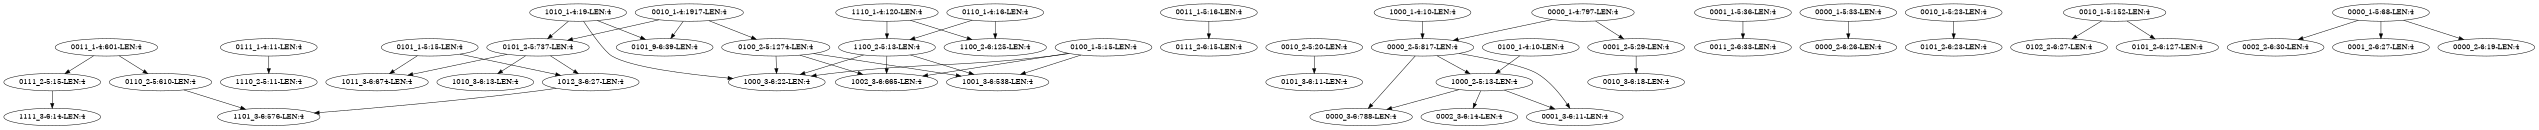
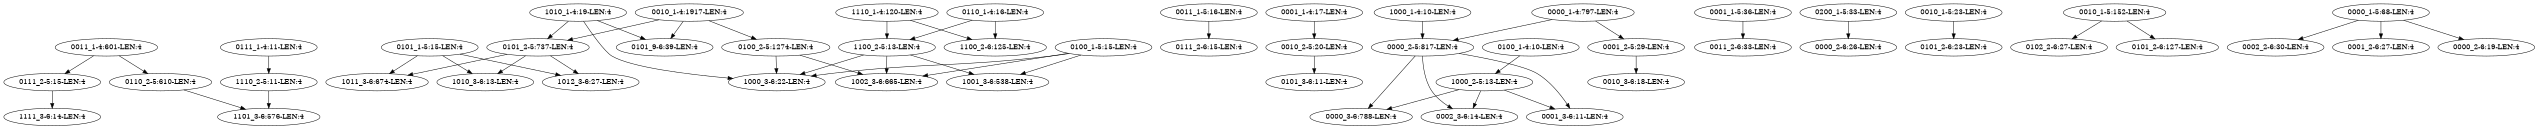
node "0001_1-4:17-LEN:4": added
node "0000_1-5:33-LEN:4": label "0000_1-5:33-LEN:4" -> "0200_1-5:33-LEN:4"
edge "0101_1-5:15-LEN:4" -> "1010_3-6:13-LEN:4": added
edge "0100_2-5:1274-LEN:4" -> "1001_3-6:538-LEN:4": removed
edge "0000_2-5:817-LEN:4" -> "1000_2-5:13-LEN:4": now "0000_2-5:817-LEN:4" -> "0002_3-6:14-LEN:4"
edge "1012_3-6:27-LEN:4" -> "1101_3-6:576-LEN:4": now "1110_2-5:11-LEN:4" -> "1101_3-6:576-LEN:4"
